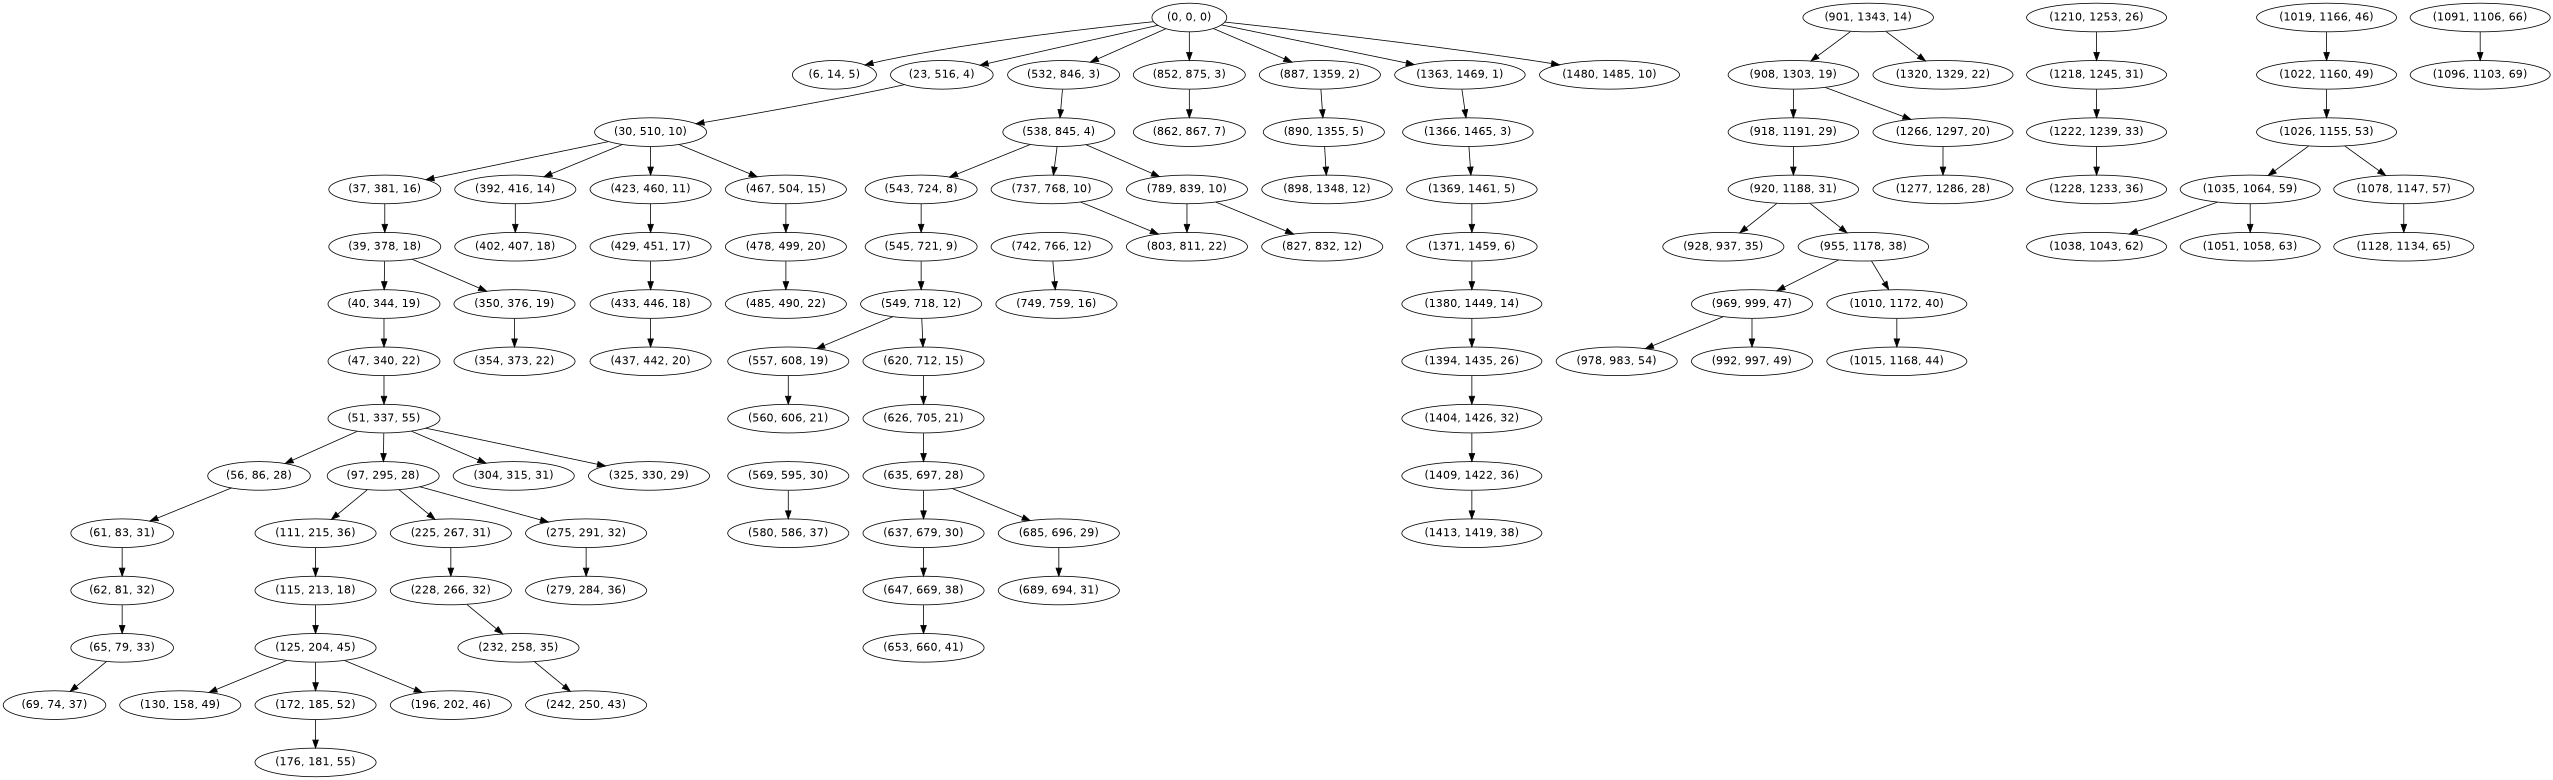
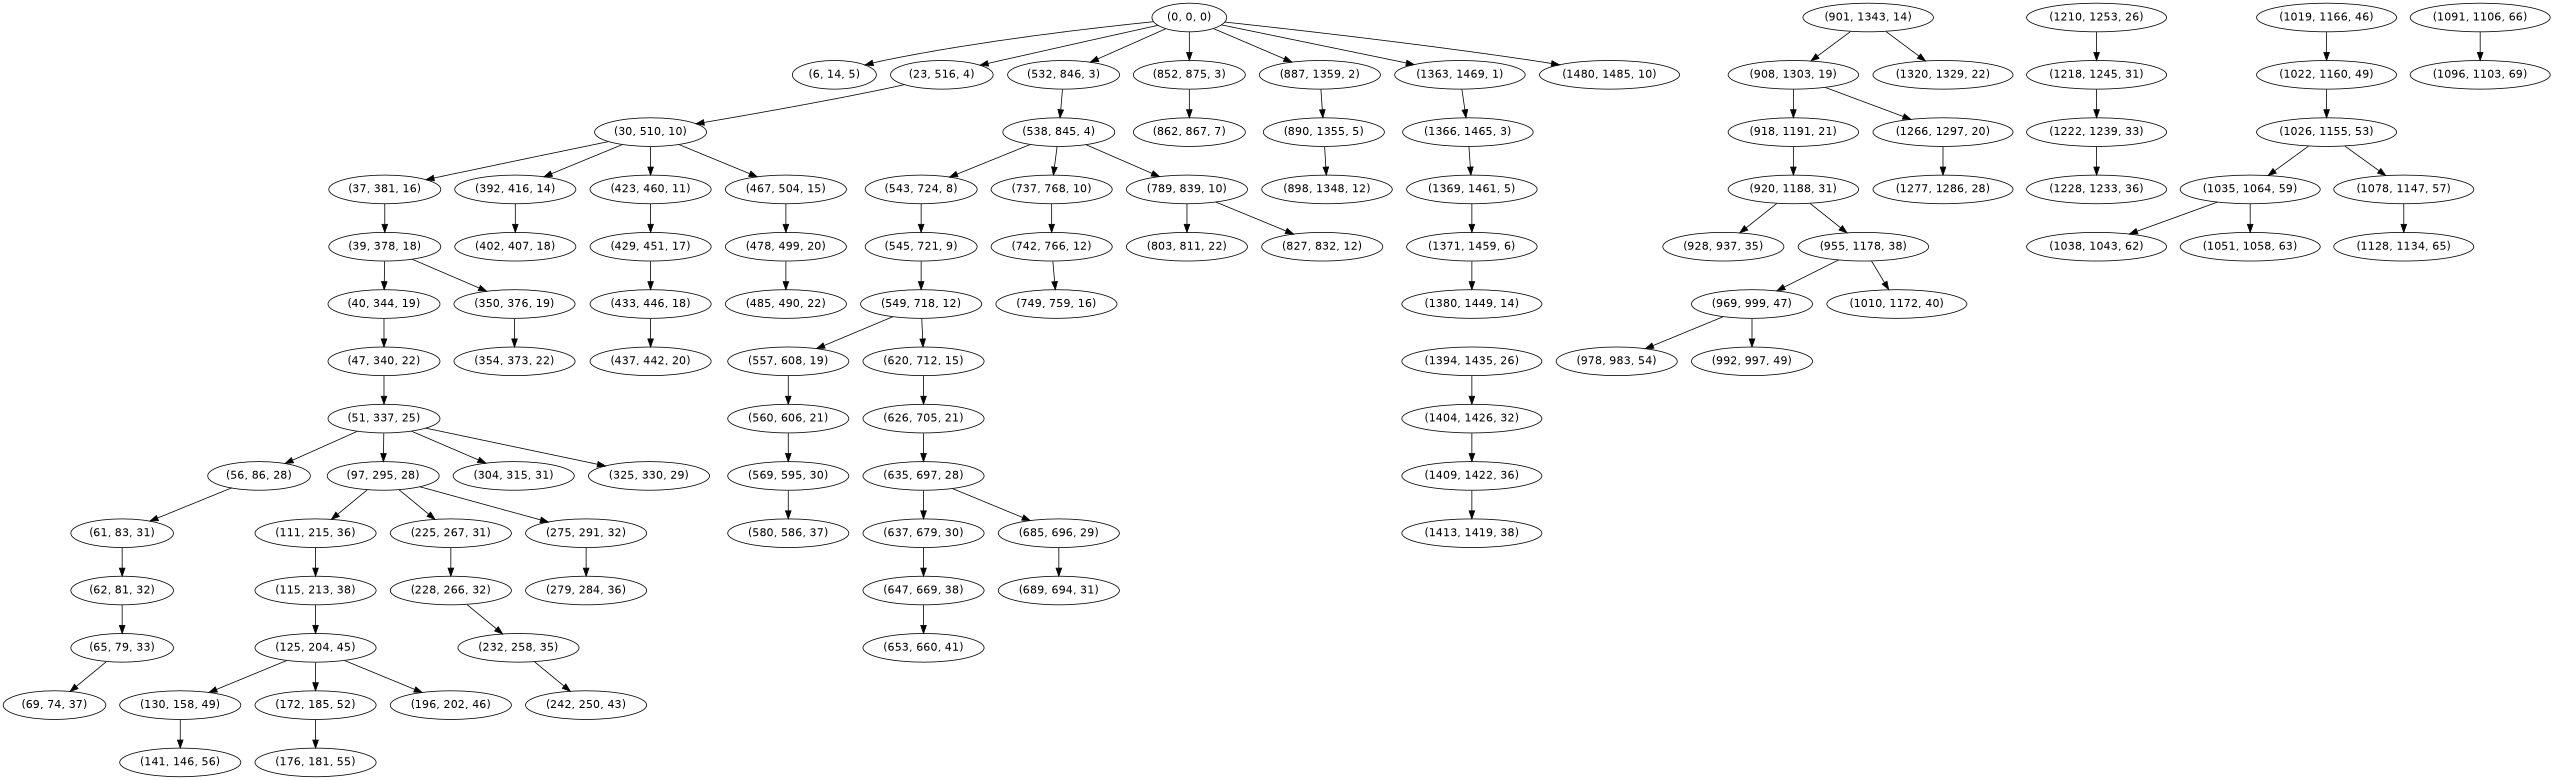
node "(918, 1191, 29)": label "(918, 1191, 29)" -> "(918, 1191, 21)"
edge "(737, 768, 10)" -> "(803, 811, 22)": now "(737, 768, 10)" -> "(742, 766, 12)"
edge "(1380, 1449, 14)" -> "(1394, 1435, 26)": removed
node "(1015, 1168, 44)": removed
node "(51, 337, 55)": label "(51, 337, 55)" -> "(51, 337, 25)"
edge "(560, 606, 21)" -> "(569, 595, 30)": added
node "(115, 213, 18)": label "(115, 213, 18)" -> "(115, 213, 38)"
node "(141, 146, 56)": added
